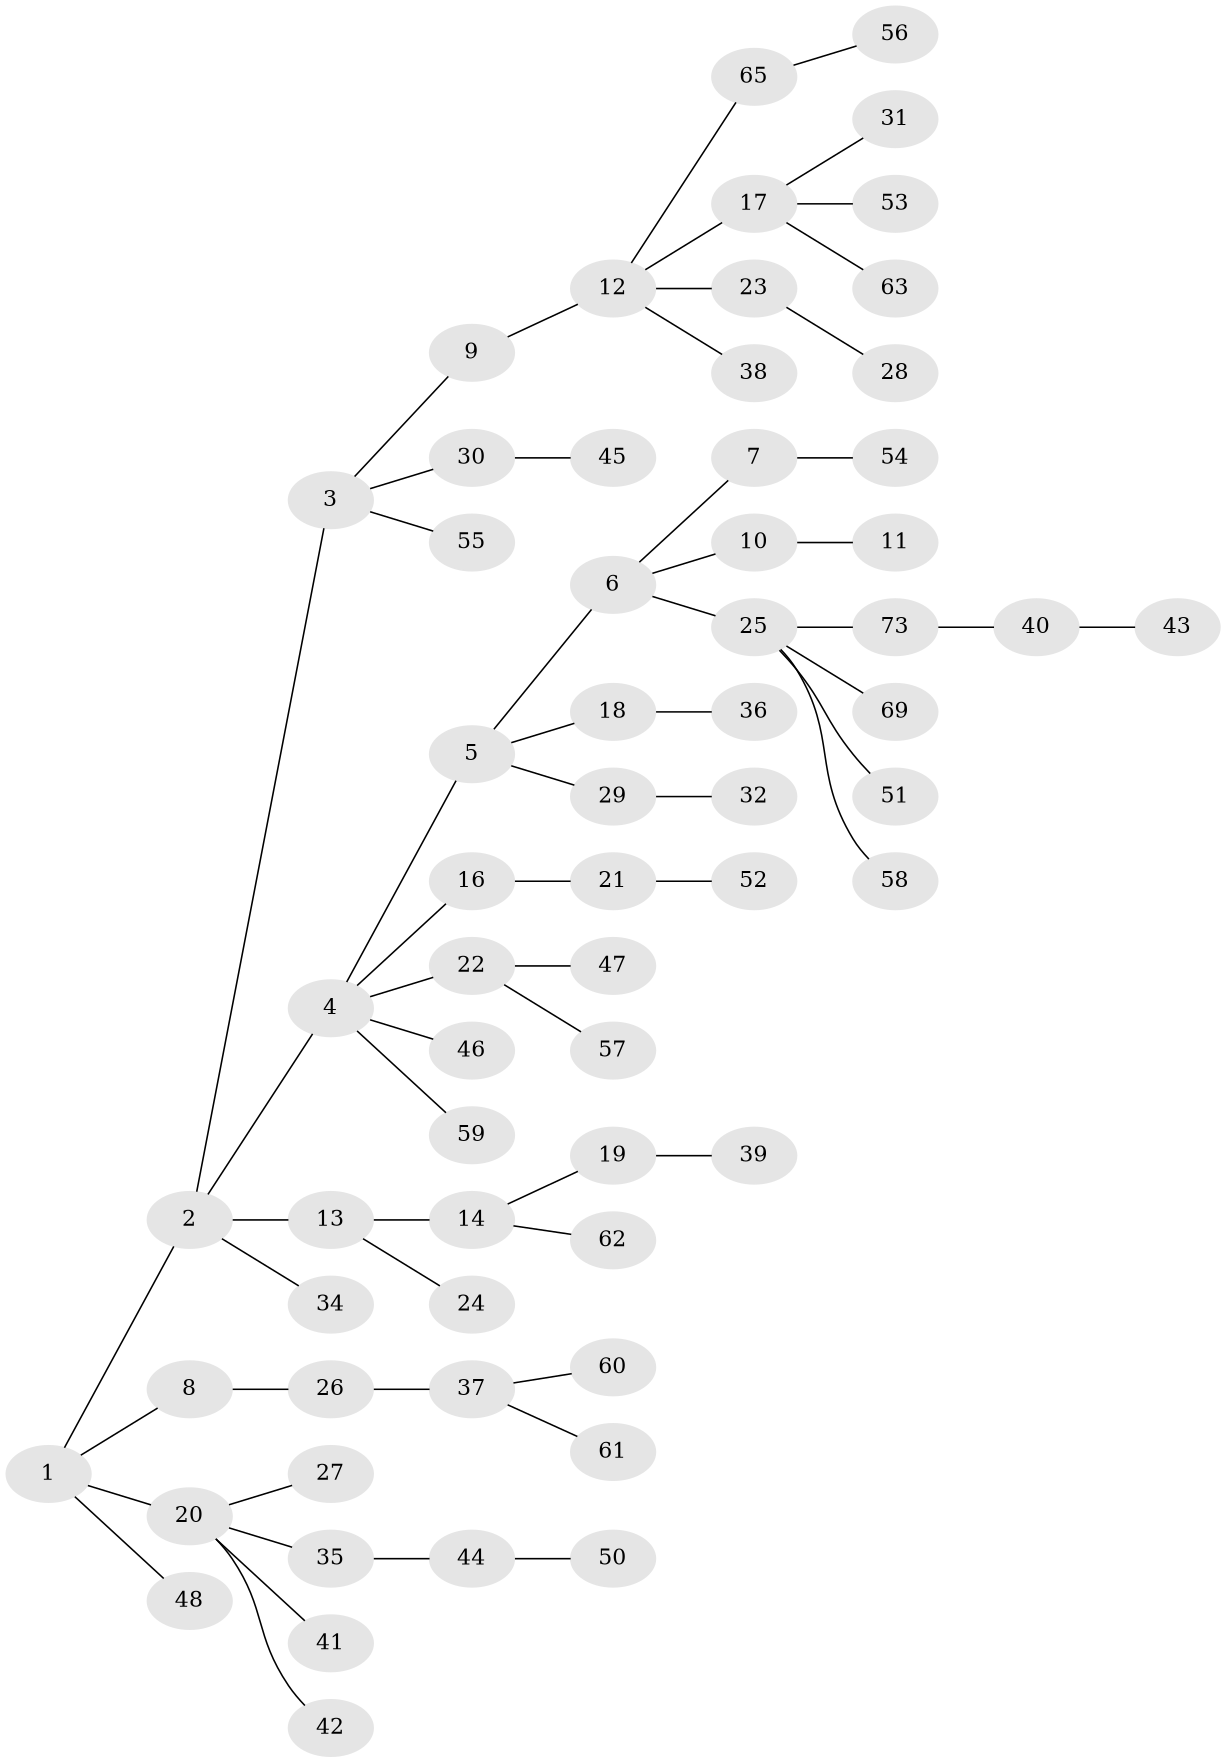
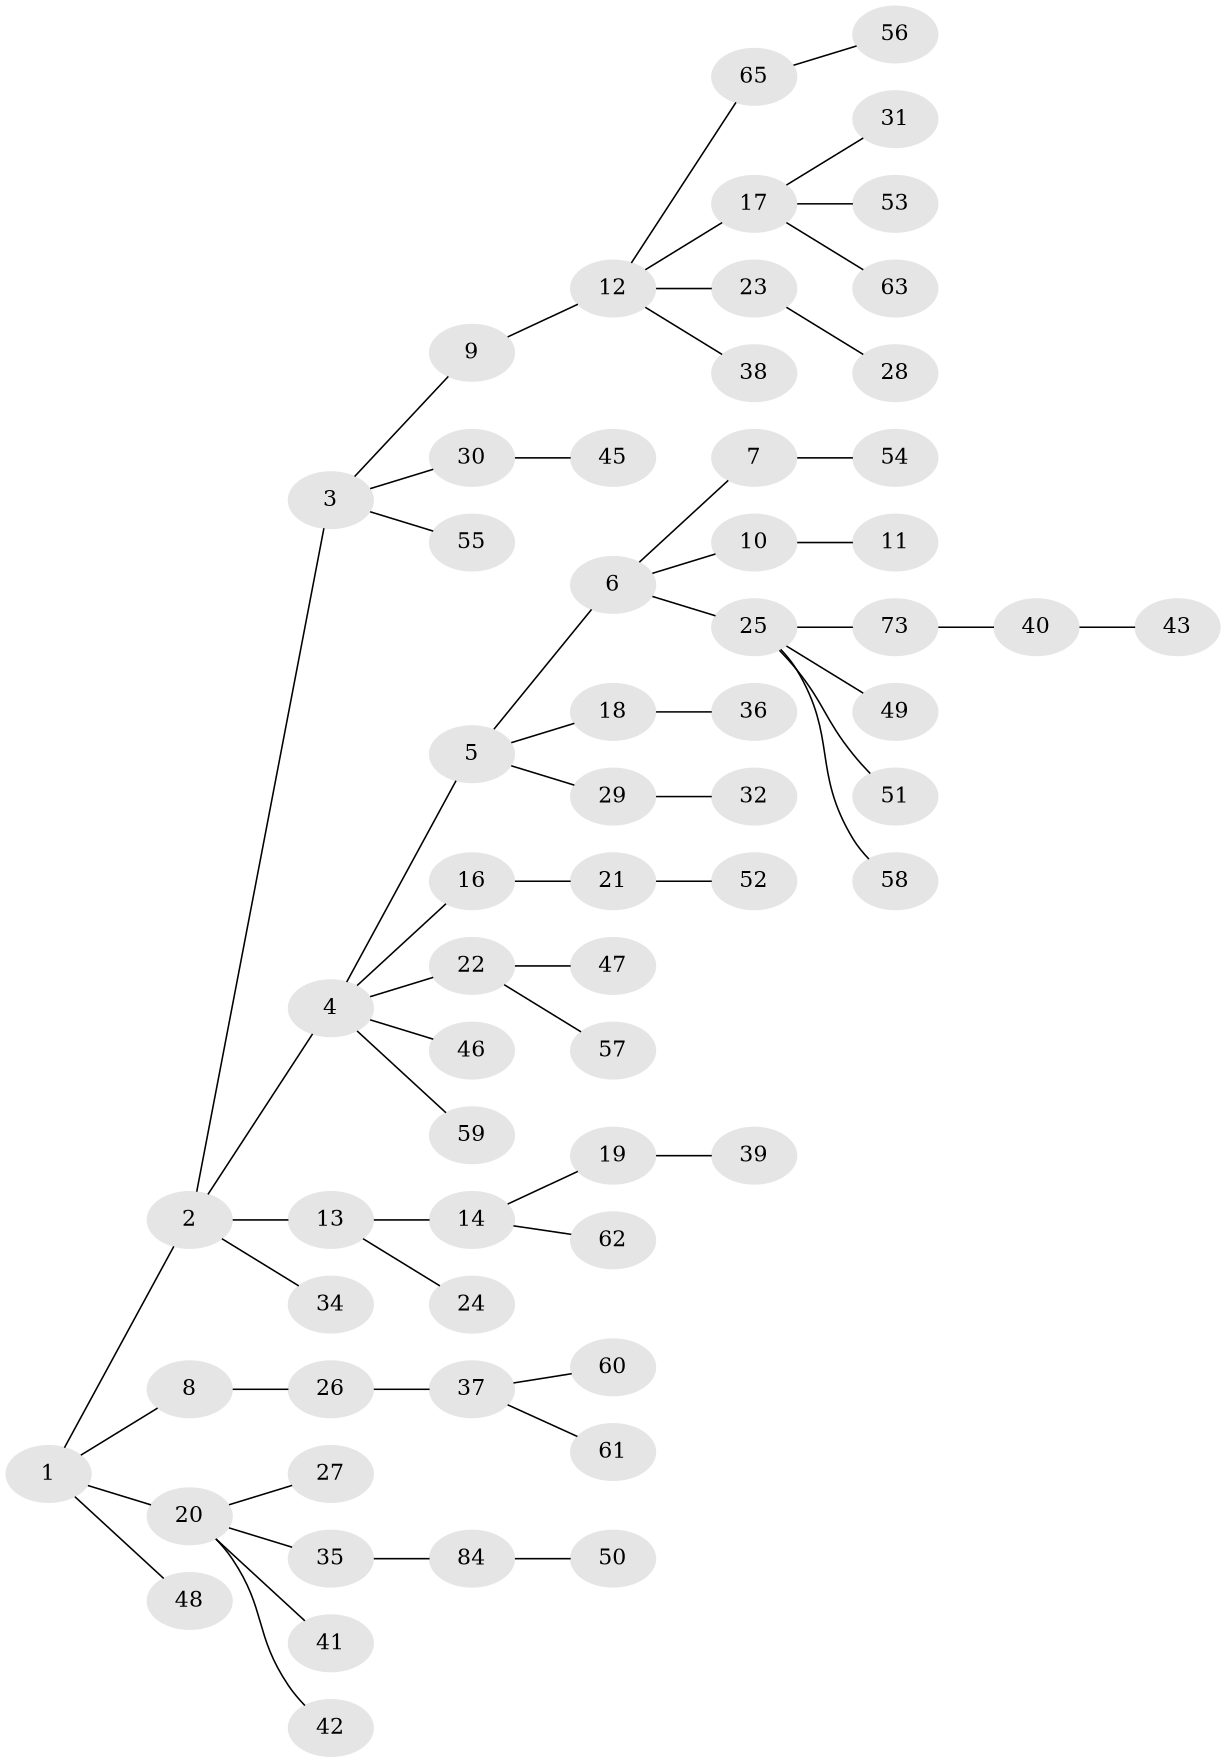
node "69": label "69" -> "49"
node "44": label "44" -> "84"
